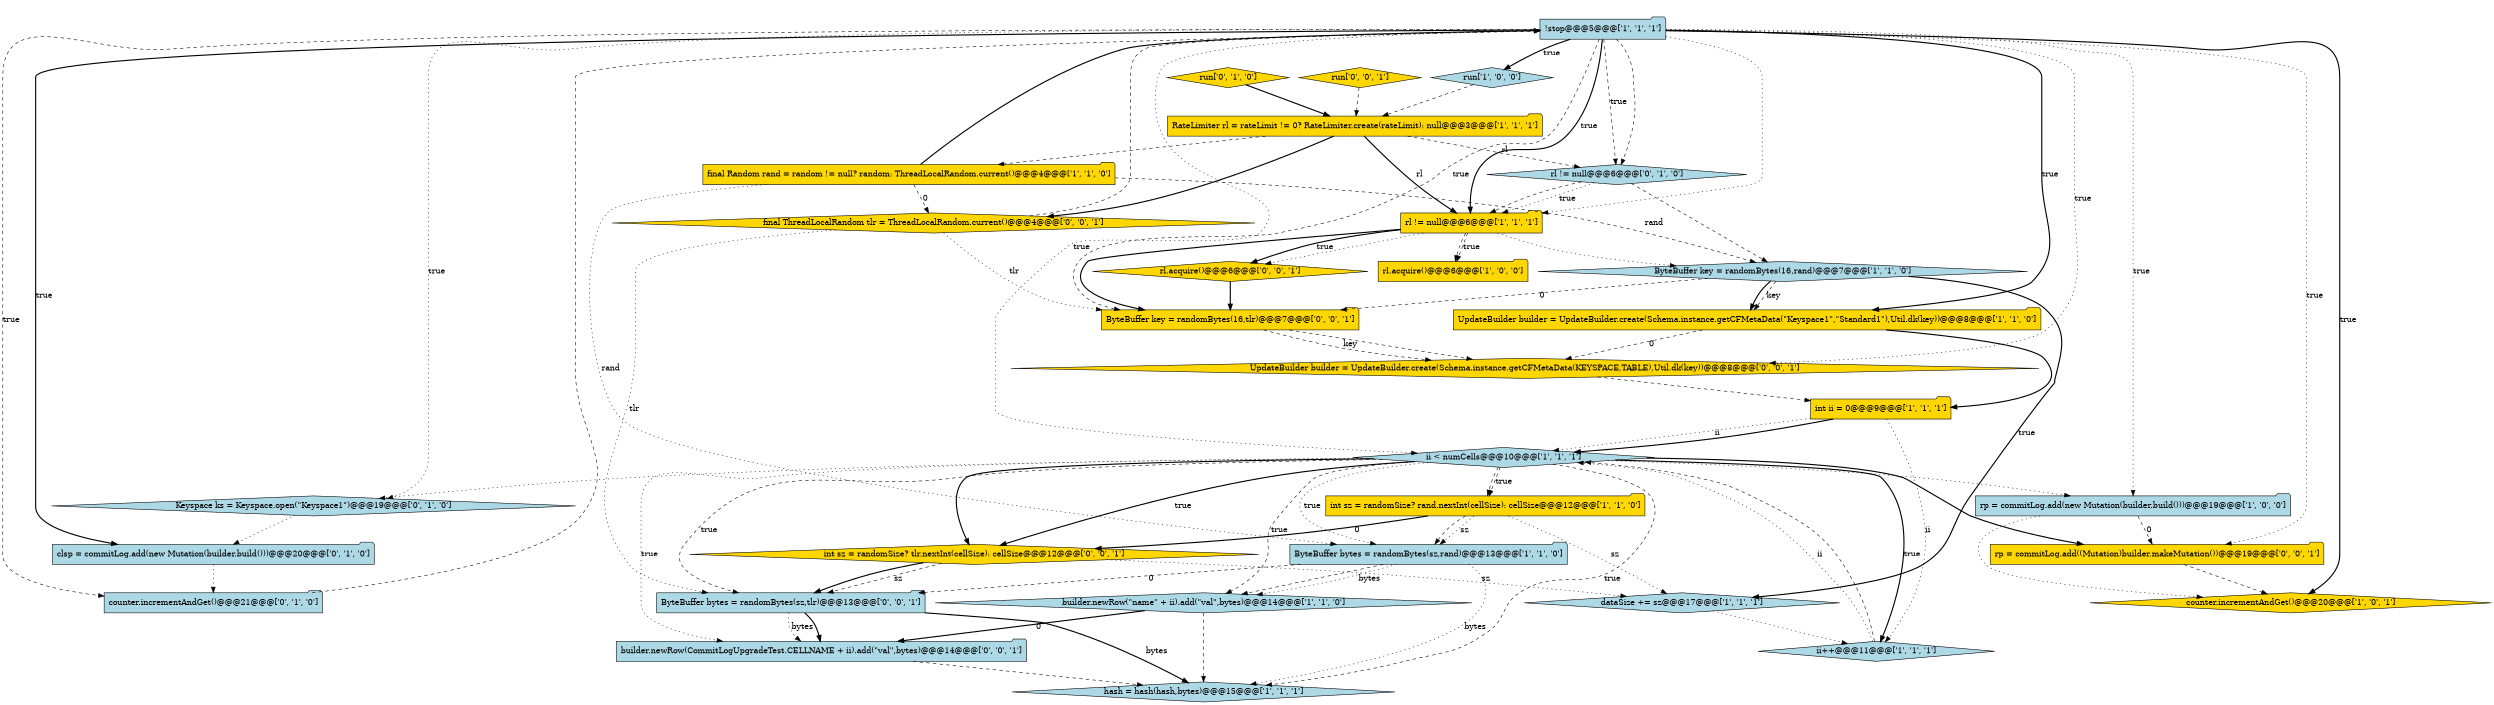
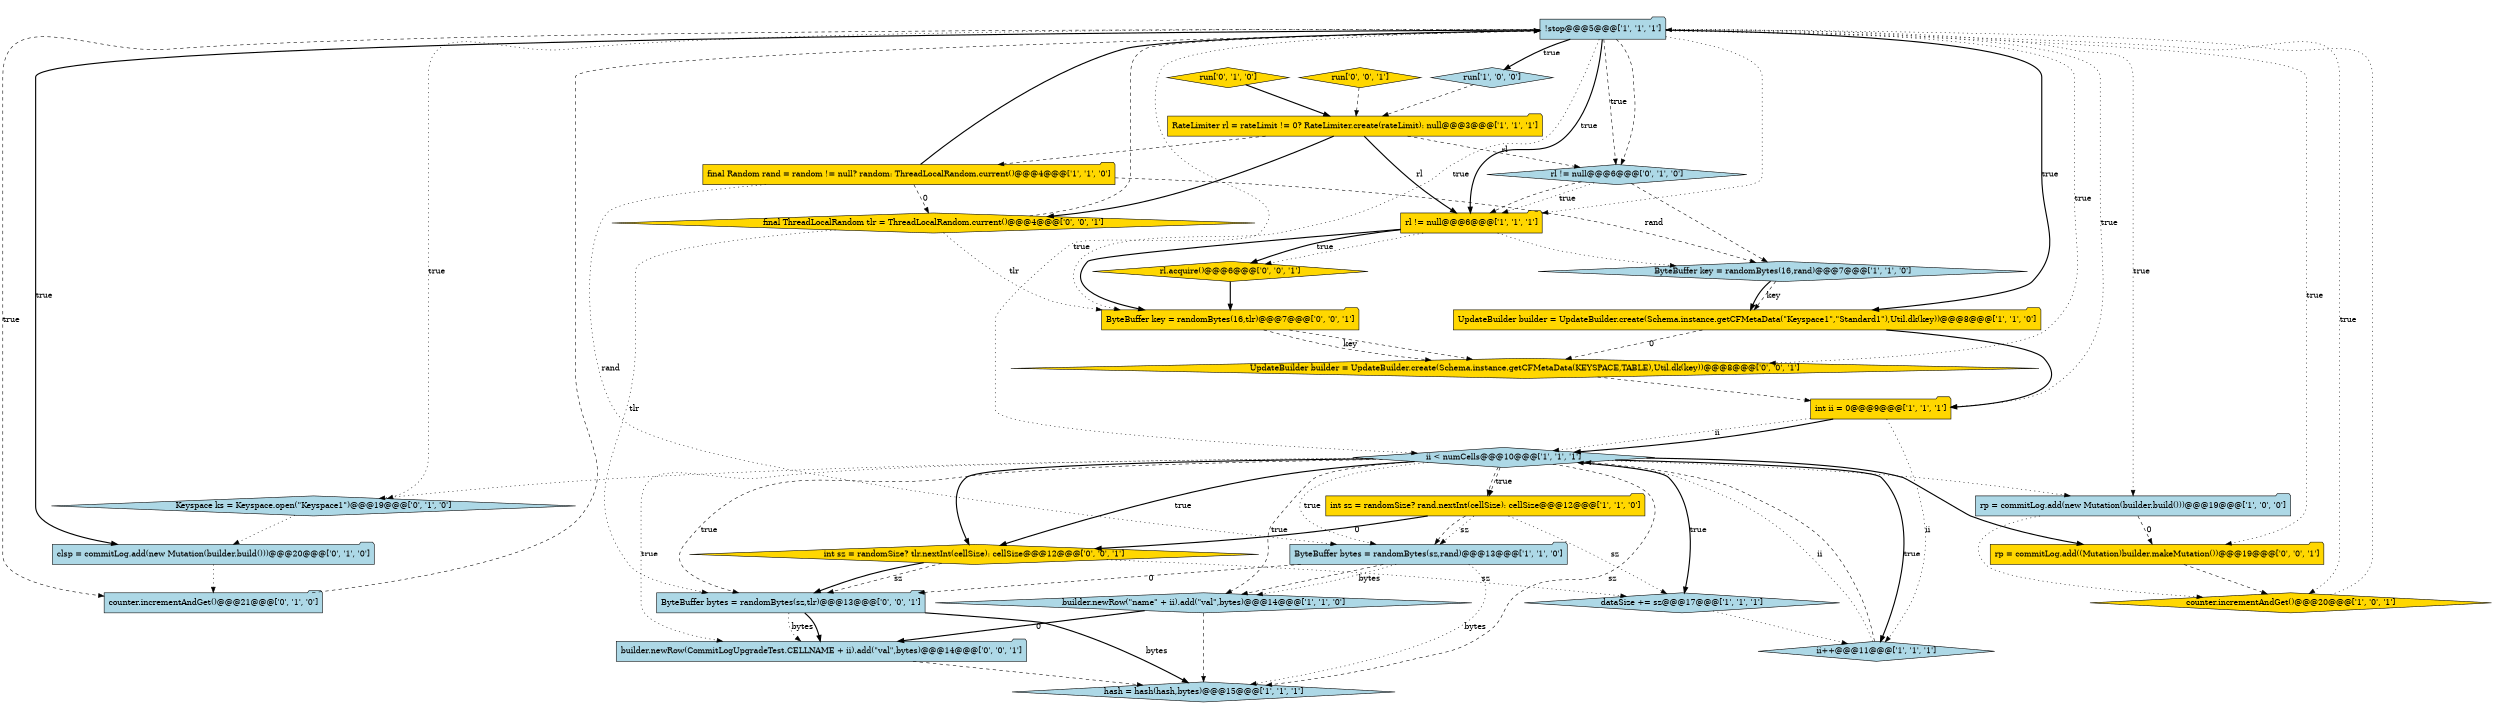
edge "!stop@@@5@@@['1', '1', '1']" -> "counter.incrementAndGet()@@@20@@@['1', '0', '1']": style bold -> dotted
edge "counter.incrementAndGet()@@@20@@@['1', '0', '1']" -> "!stop@@@5@@@['1', '1', '1']": added
edge "!stop@@@5@@@['1', '1', '1']" -> "int ii = 0@@@9@@@['1', '1', '1']": added, label "true"
edge "!stop@@@5@@@['1', '1', '1']" -> "ByteBuffer key = randomBytes(16,tlr)@@@7@@@['0', '0', '1']": style dashed -> dotted
node "rl.acquire()@@@6@@@['1', '0', '0']": removed
edge "ByteBuffer key = randomBytes(16,rand)@@@7@@@['1', '1', '0']" -> "ByteBuffer key = randomBytes(16,tlr)@@@7@@@['0', '0', '1']": removed, label "0"
edge "ByteBuffer key = randomBytes(16,rand)@@@7@@@['1', '1', '0']" -> "dataSize += sz@@@17@@@['1', '1', '1']": now "ii < numCells@@@10@@@['1', '1', '1']" -> "dataSize += sz@@@17@@@['1', '1', '1']"
edge "ii < numCells@@@10@@@['1', '1', '1']" -> "hash = hash(hash,bytes)@@@15@@@['1', '1', '1']": label "true" -> "sz"
